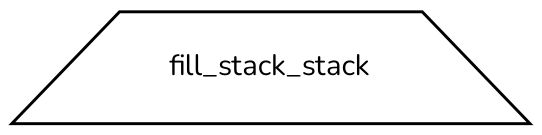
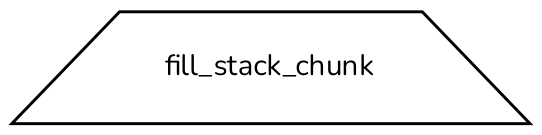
node "fill_stack_stack": label "fill_stack_stack" -> "fill_stack_chunk"
